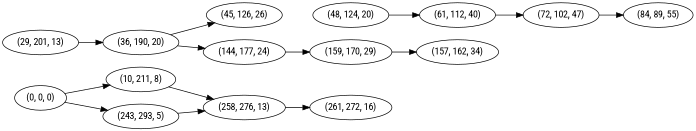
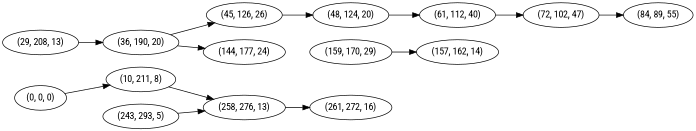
edge "(45, 126, 26)" -> "(48, 124, 20)": added
node "(29, 201, 13)": label "(29, 201, 13)" -> "(29, 208, 13)"
edge "(144, 177, 24)" -> "(159, 170, 29)": removed
node "(157, 162, 34)": label "(157, 162, 34)" -> "(157, 162, 14)"
edge "(0, 0, 0)" -> "(243, 293, 5)": removed
